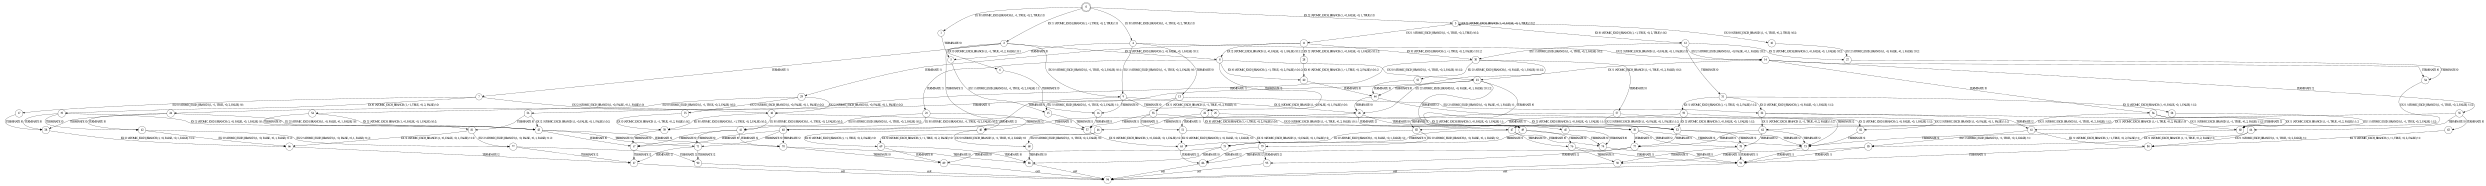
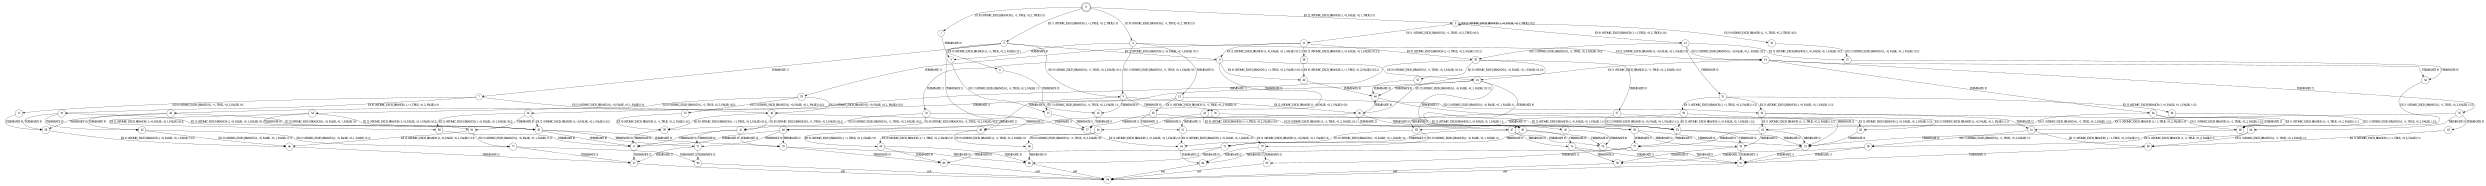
edge "44" -> "26": reversed
node "80": added
